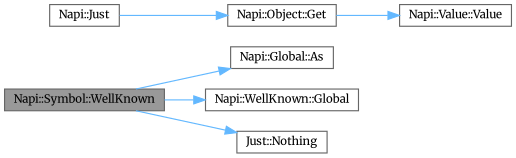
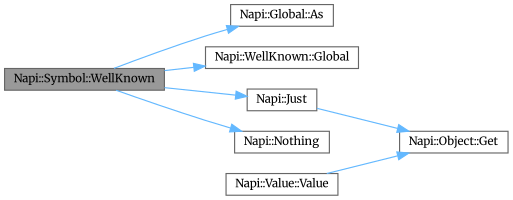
edge "Napi::Object::Get" -> "Napi::Value::Value": reversed
edge "Napi::Symbol::WellKnown" -> "Napi::Just": added
node "Just::Nothing": label "Just::Nothing" -> "Napi::Nothing"
